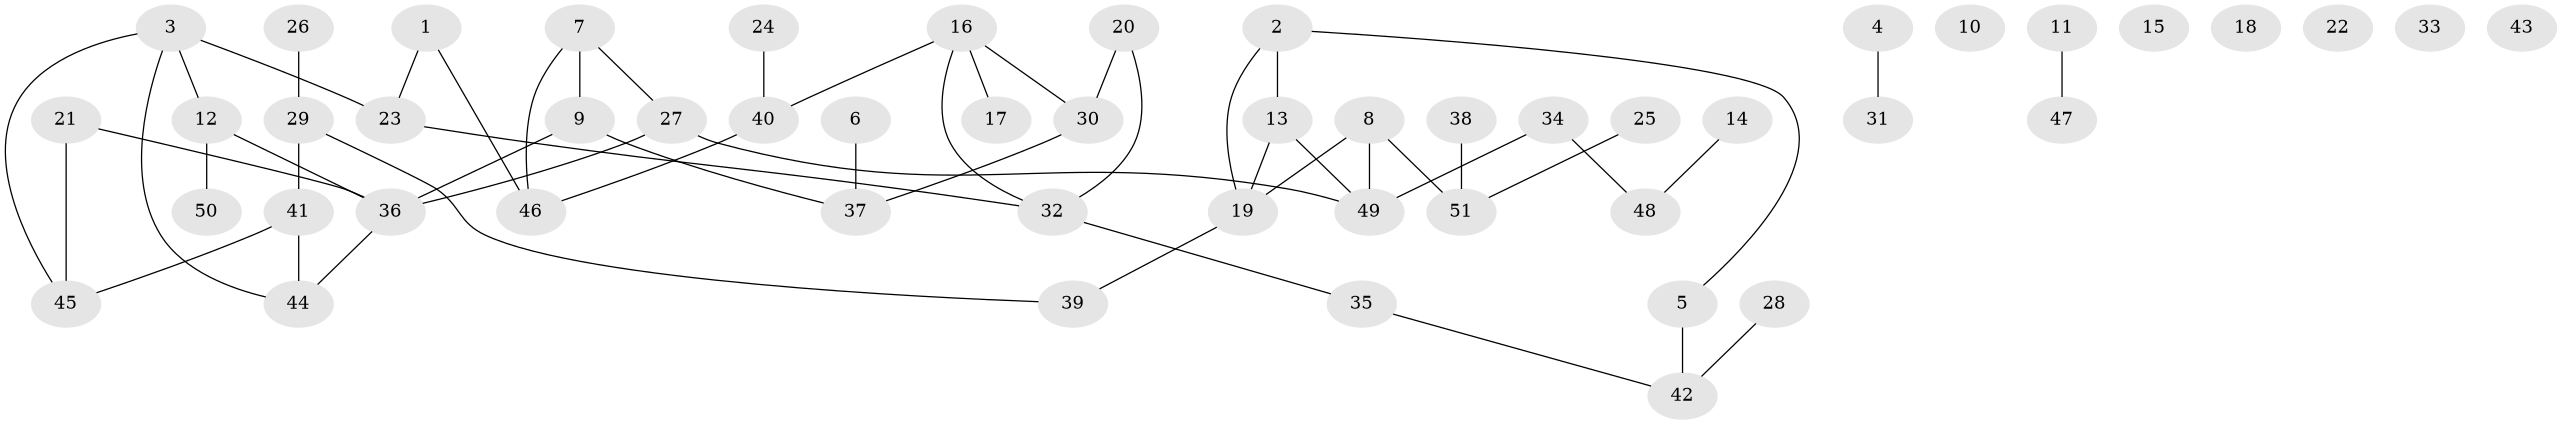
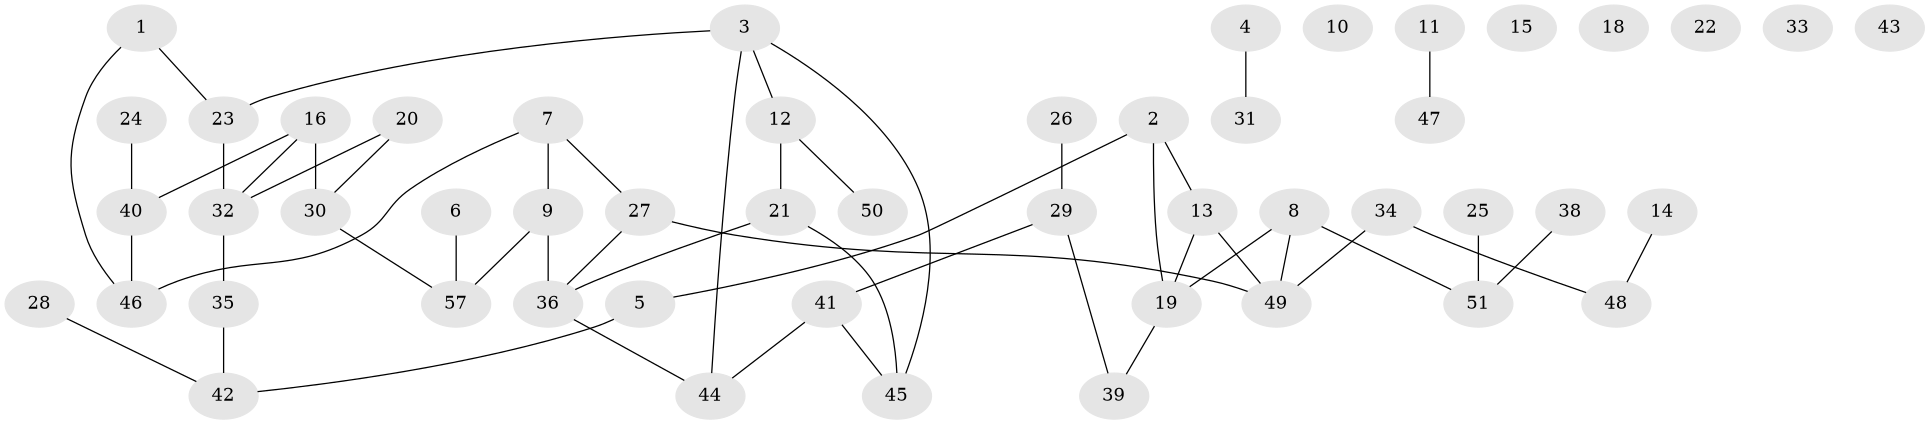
node "17": removed
edge "12" -- "36": now "12" -- "21"
node "37": label "37" -> "57"
